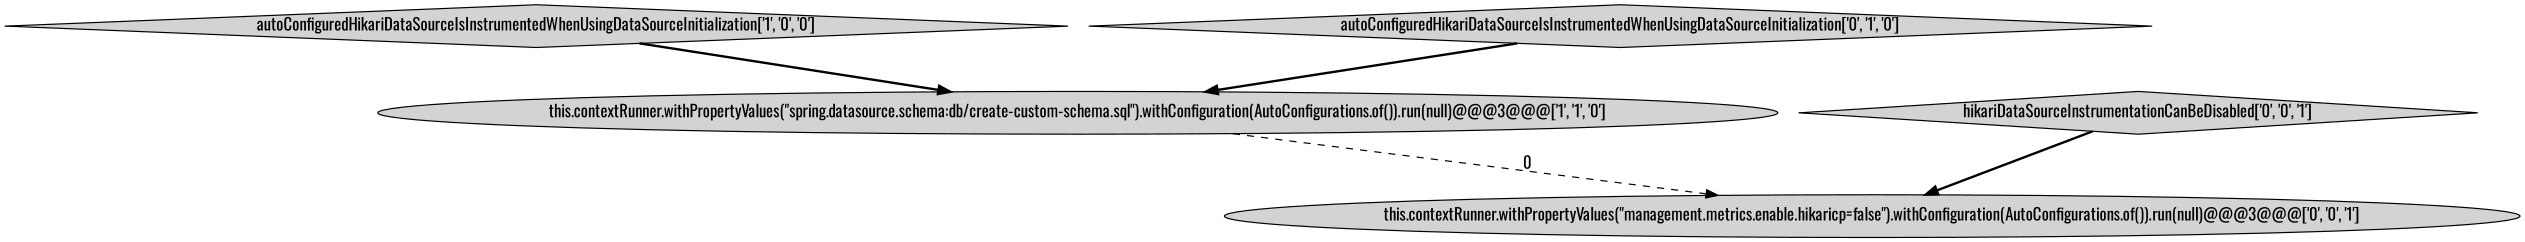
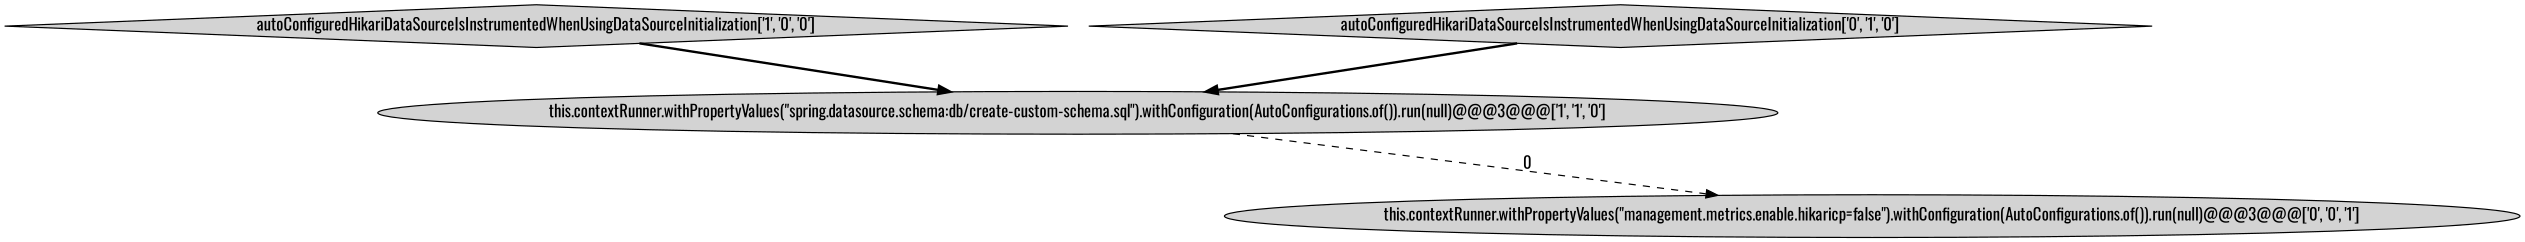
node "hikariDataSourceInstrumentationCanBeDisabled['0', '0', '1']": removed
